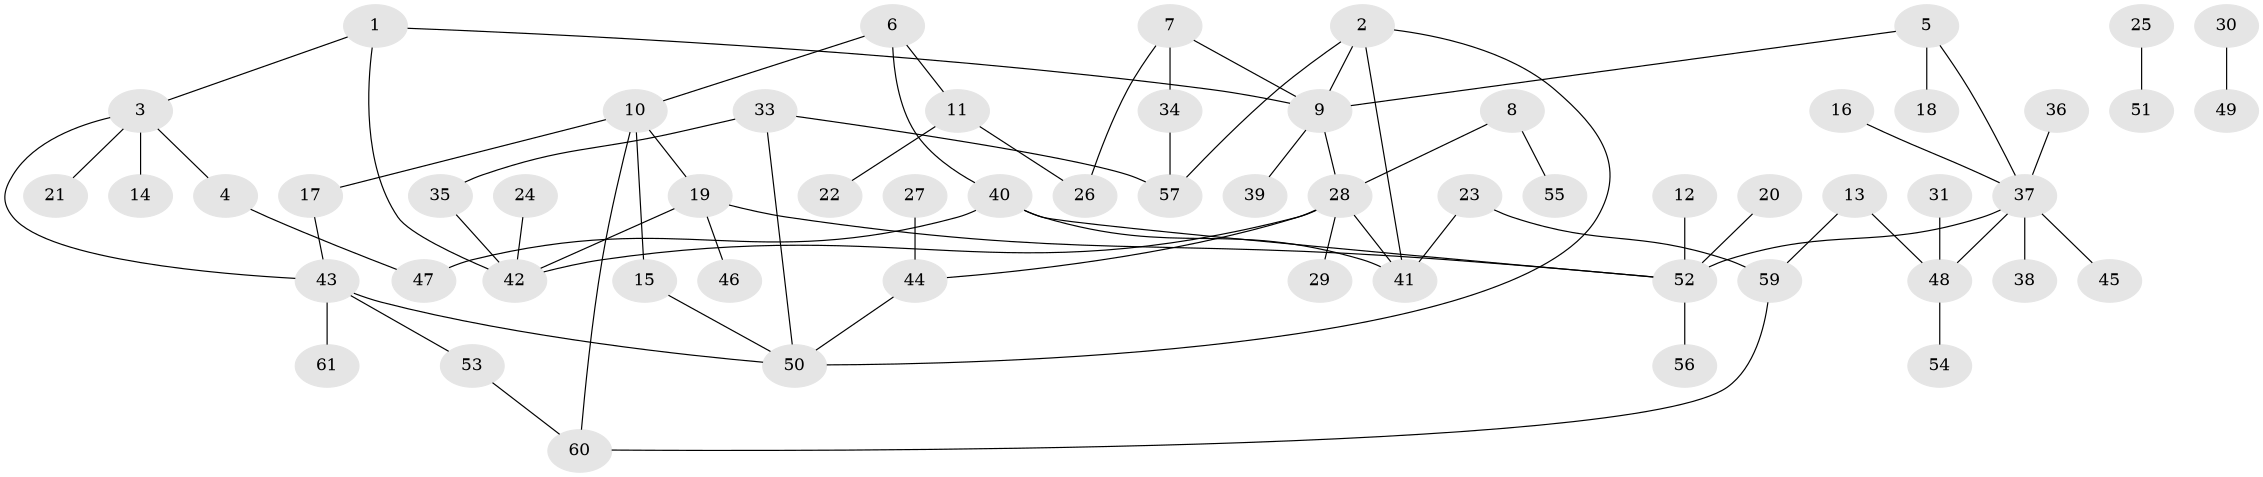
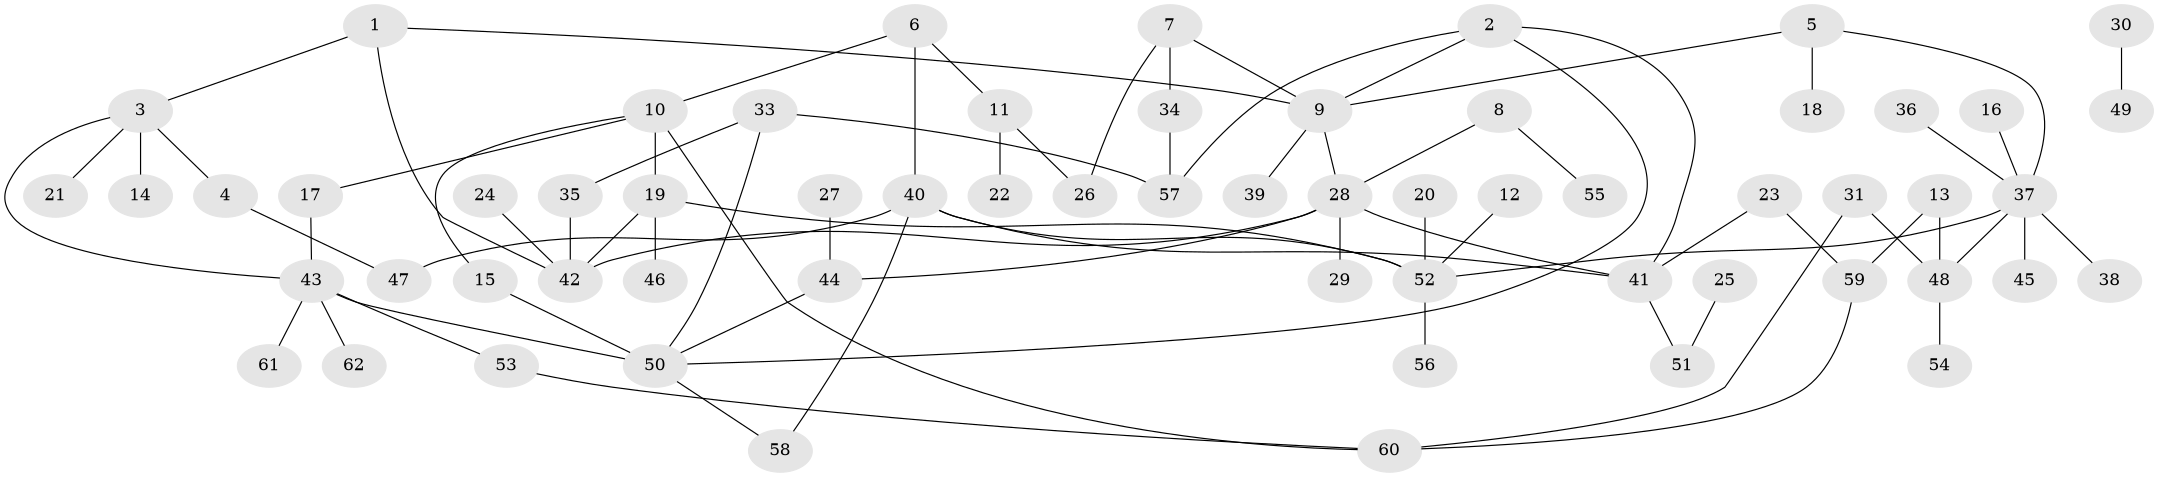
edge "41" -- "51": added
node "62": added
edge "31" -- "60": added
node "58": added
